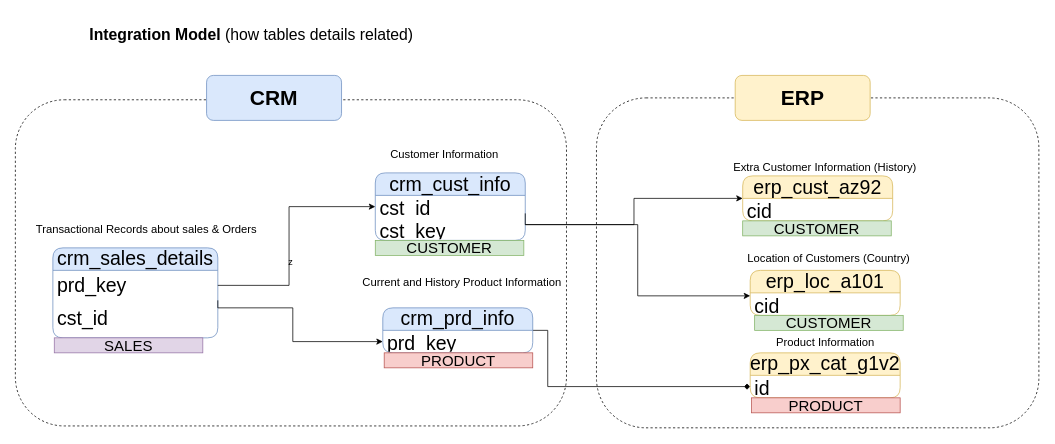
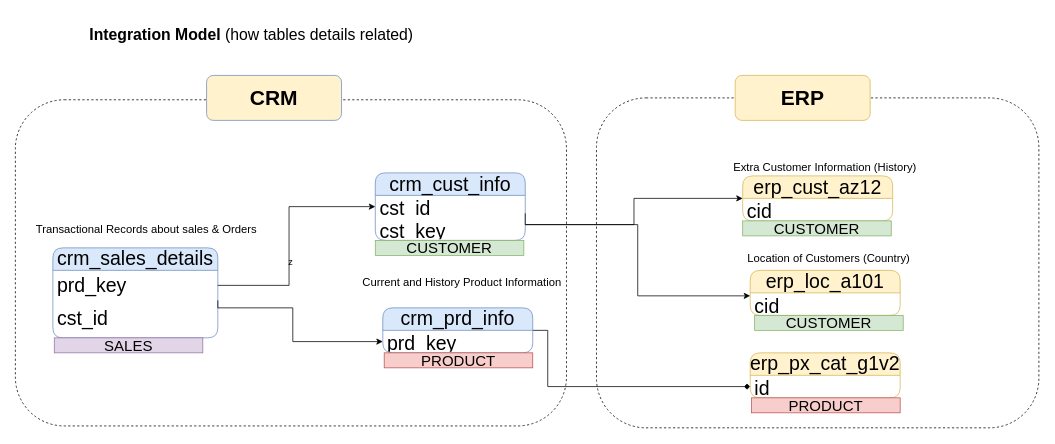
node "CRM": fillcolor #dae8fc -> #fff2cc
node "Customer Information": removed
node "erp_cust_az92": label "erp_cust_az92" -> "erp_cust_az12"
node "Product Information": removed
